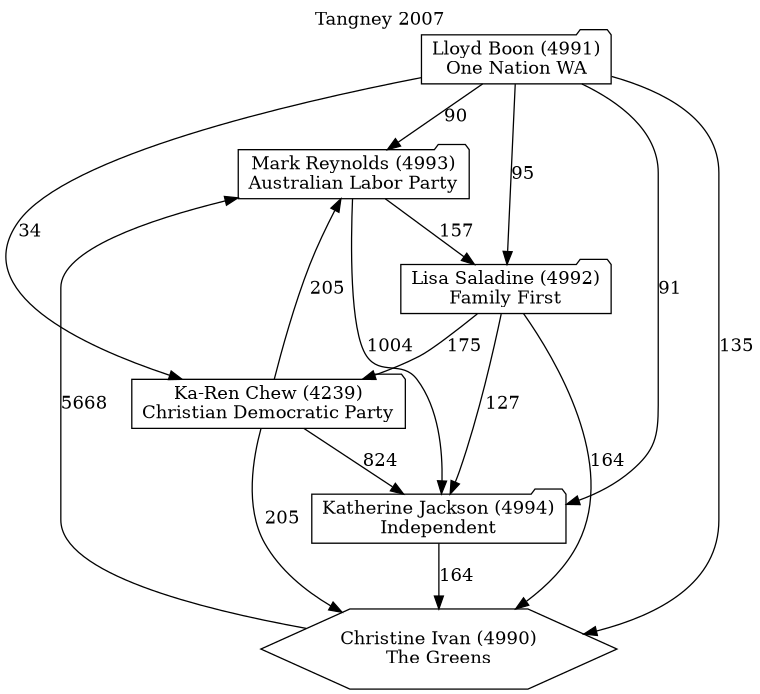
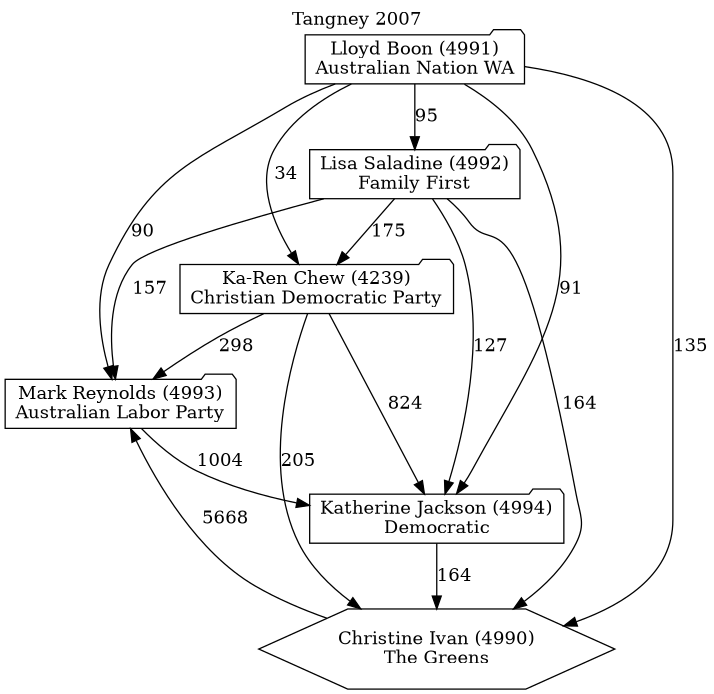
node "Lloyd Boon (4991) One Nation WA": label "Lloyd Boon (4991) One Nation WA" -> "Lloyd Boon (4991) Australian Nation WA"
edge "Mark Reynolds (4993) Australian Labor Party" -> "Lisa Saladine (4992) Family First": reversed
edge "Ka-Ren Chew (4239) Christian Democratic Party" -> "Mark Reynolds (4993) Australian Labor Party": label "205" -> "298"
node "Katherine Jackson (4994) Independent": label "Katherine Jackson (4994) Independent" -> "Katherine Jackson (4994) Democratic"
